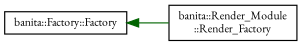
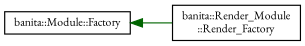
node "banita::Factory::Factory": label "banita::Factory::Factory" -> "banita::Module::Factory"
